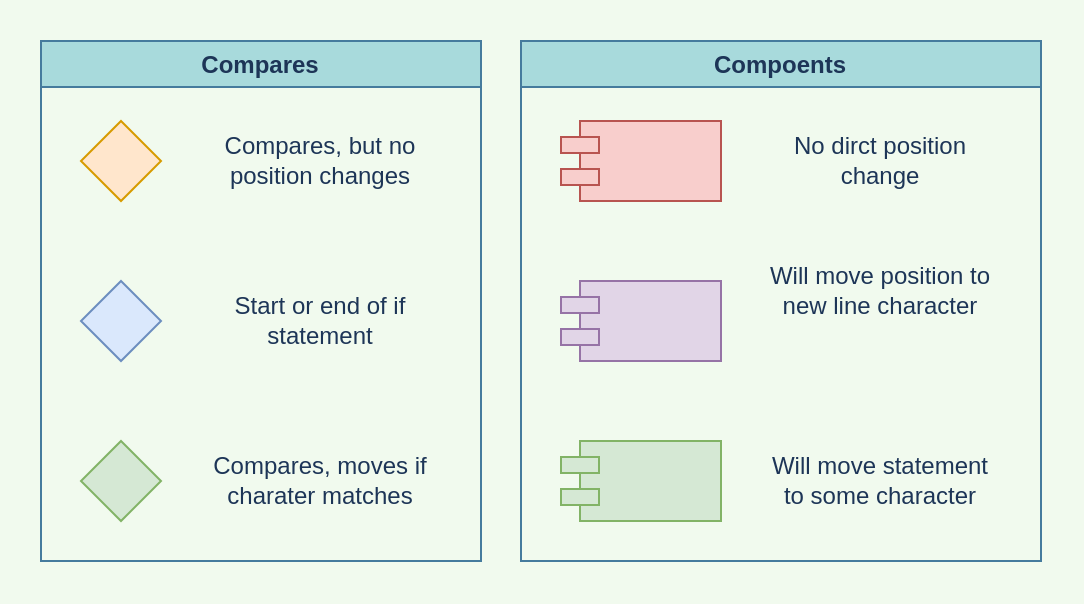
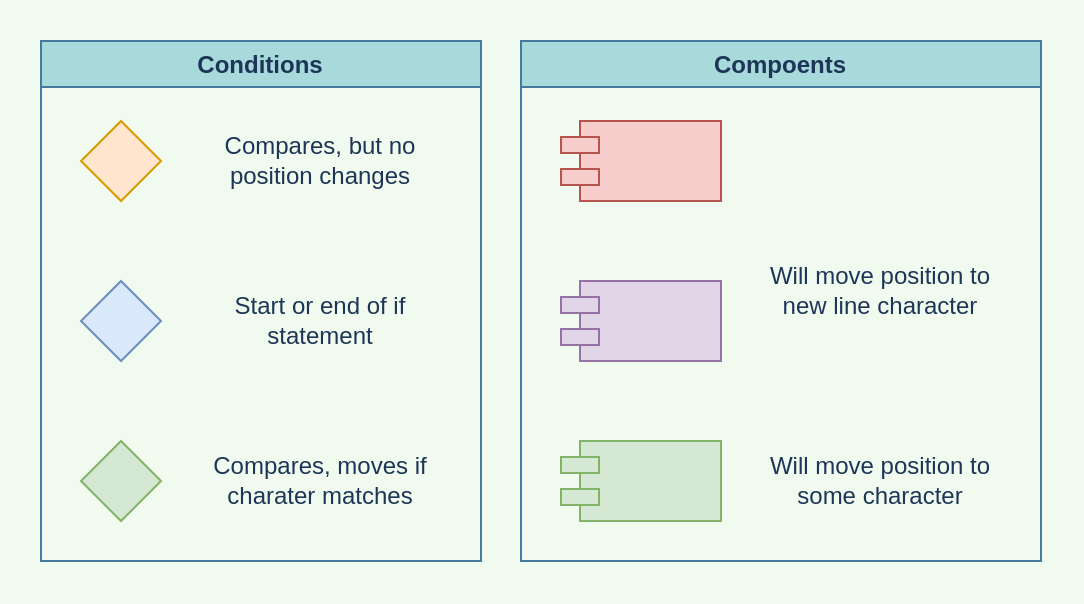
node "Compares": label "Compares" -> "Conditions"
node "No dirct position change": removed
node "Will move statement to some character": label "Will move statement to some character" -> "Will move position to some character"
